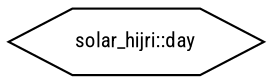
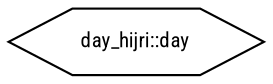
node "solar_hijri::day": label "solar_hijri::day" -> "day_hijri::day"
